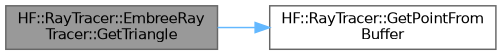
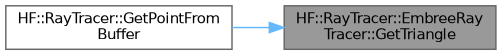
edge "HF::RayTracer::EmbreeRay Tracer::GetTriangle" -> "HF::RayTracer::GetPointFrom Buffer": reversed
